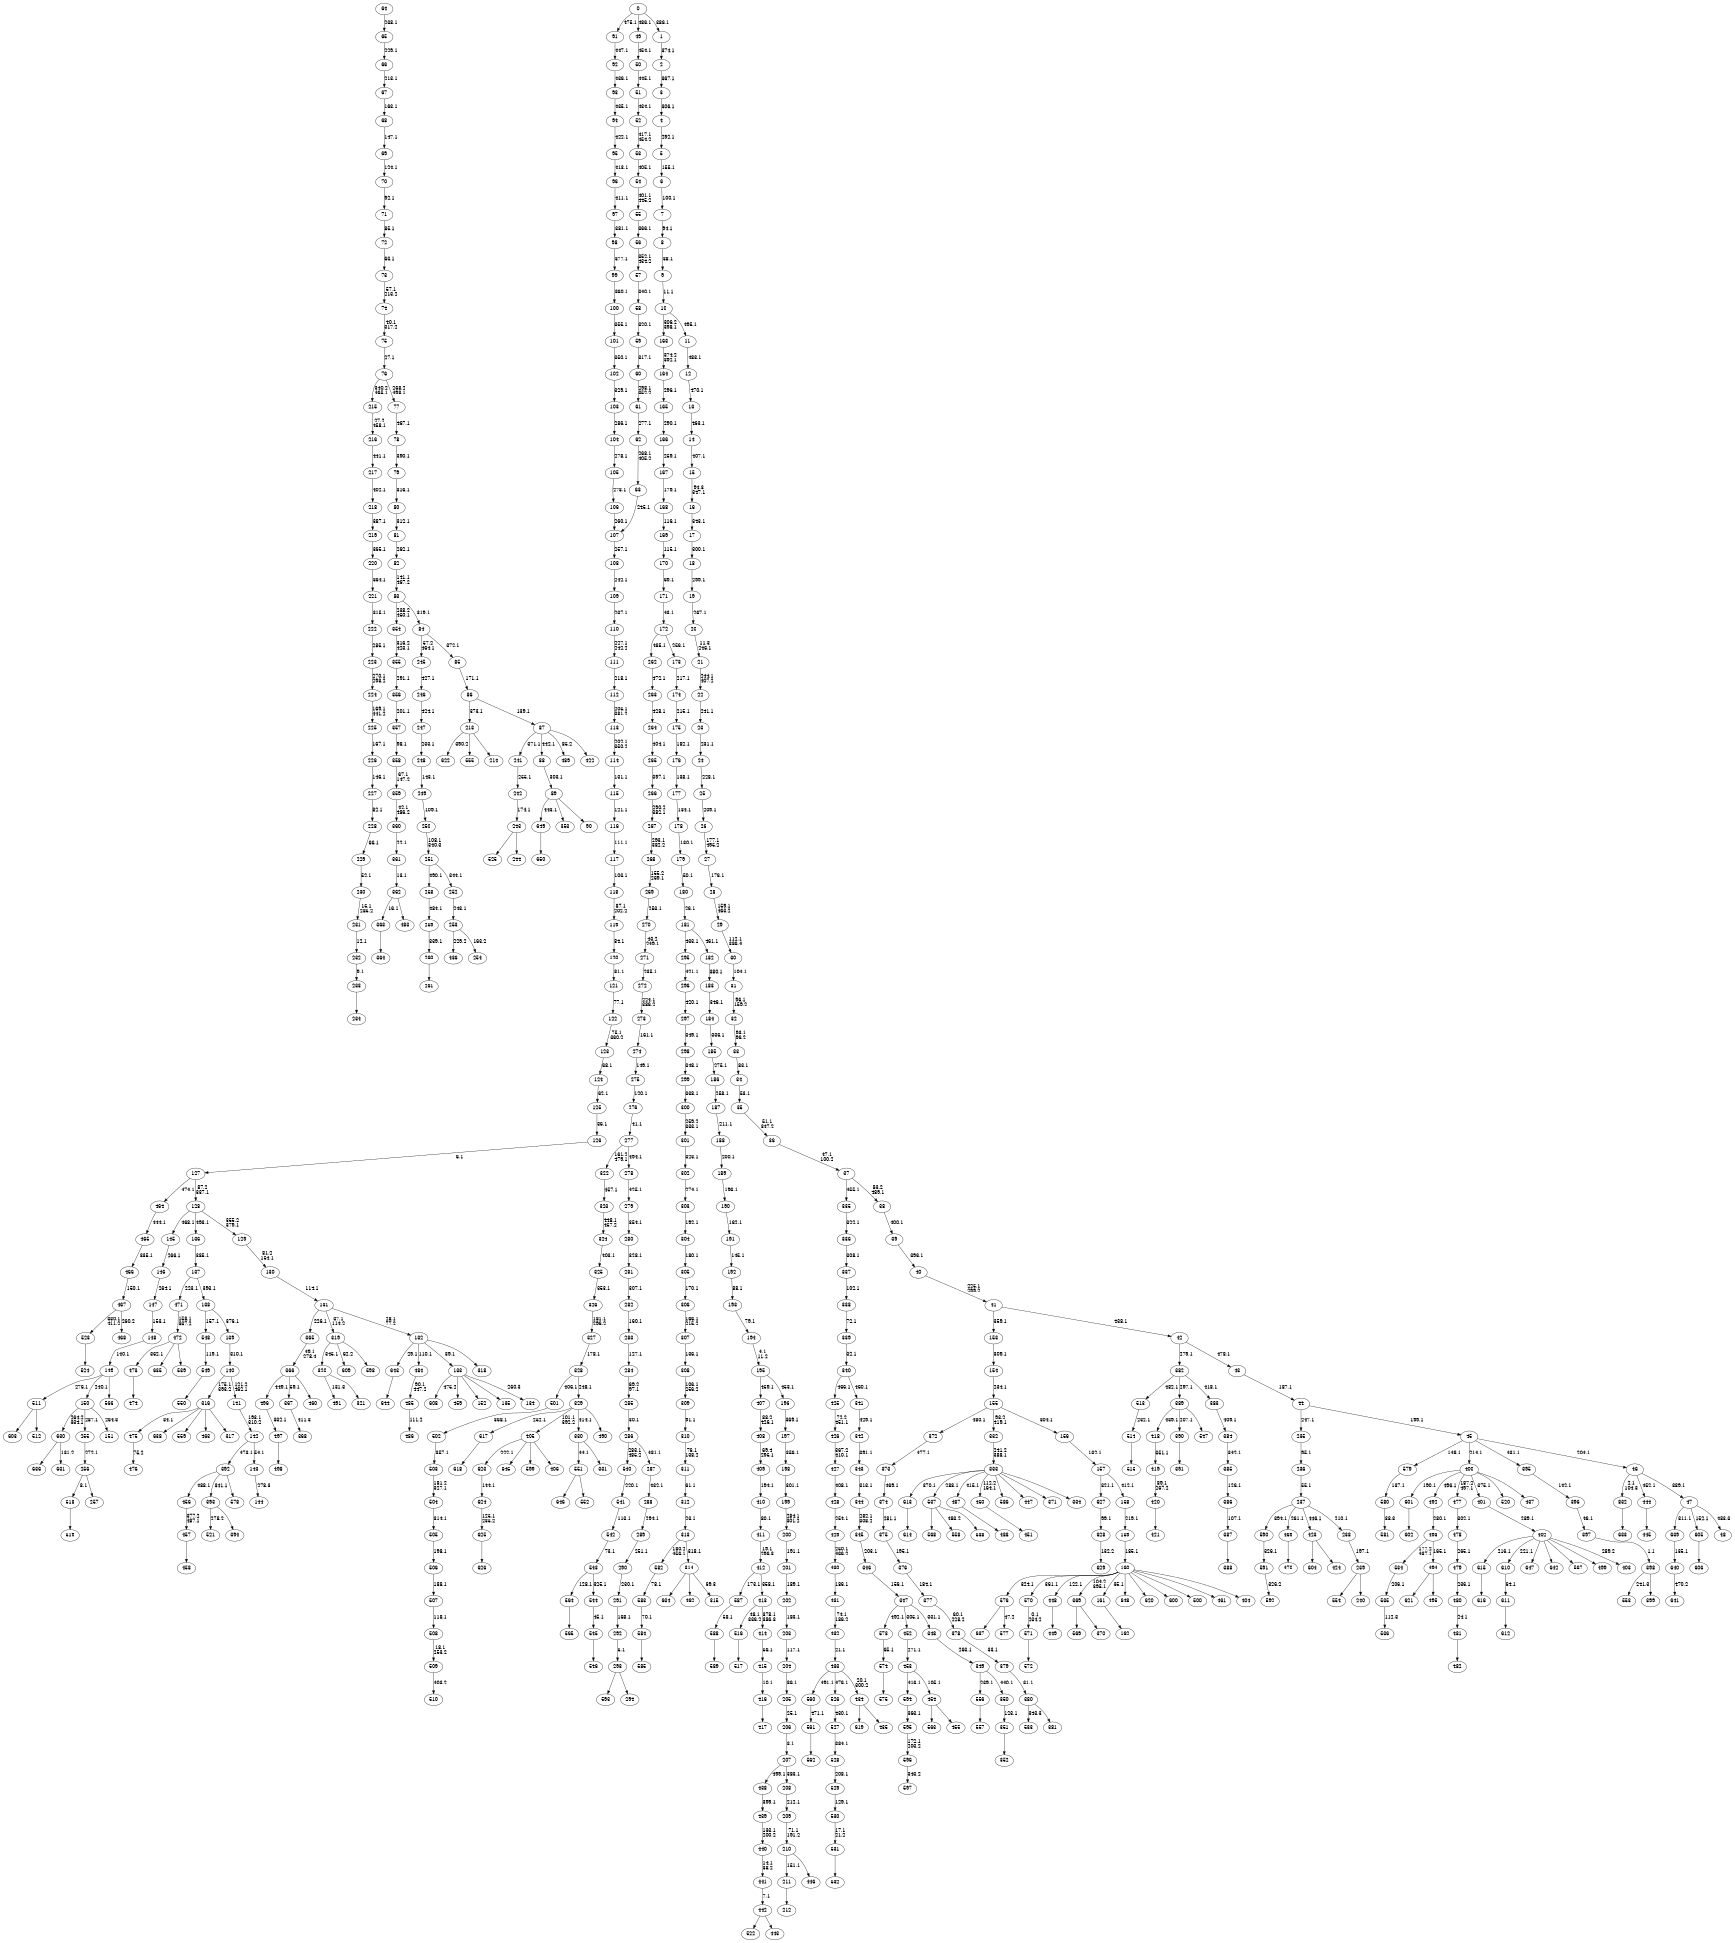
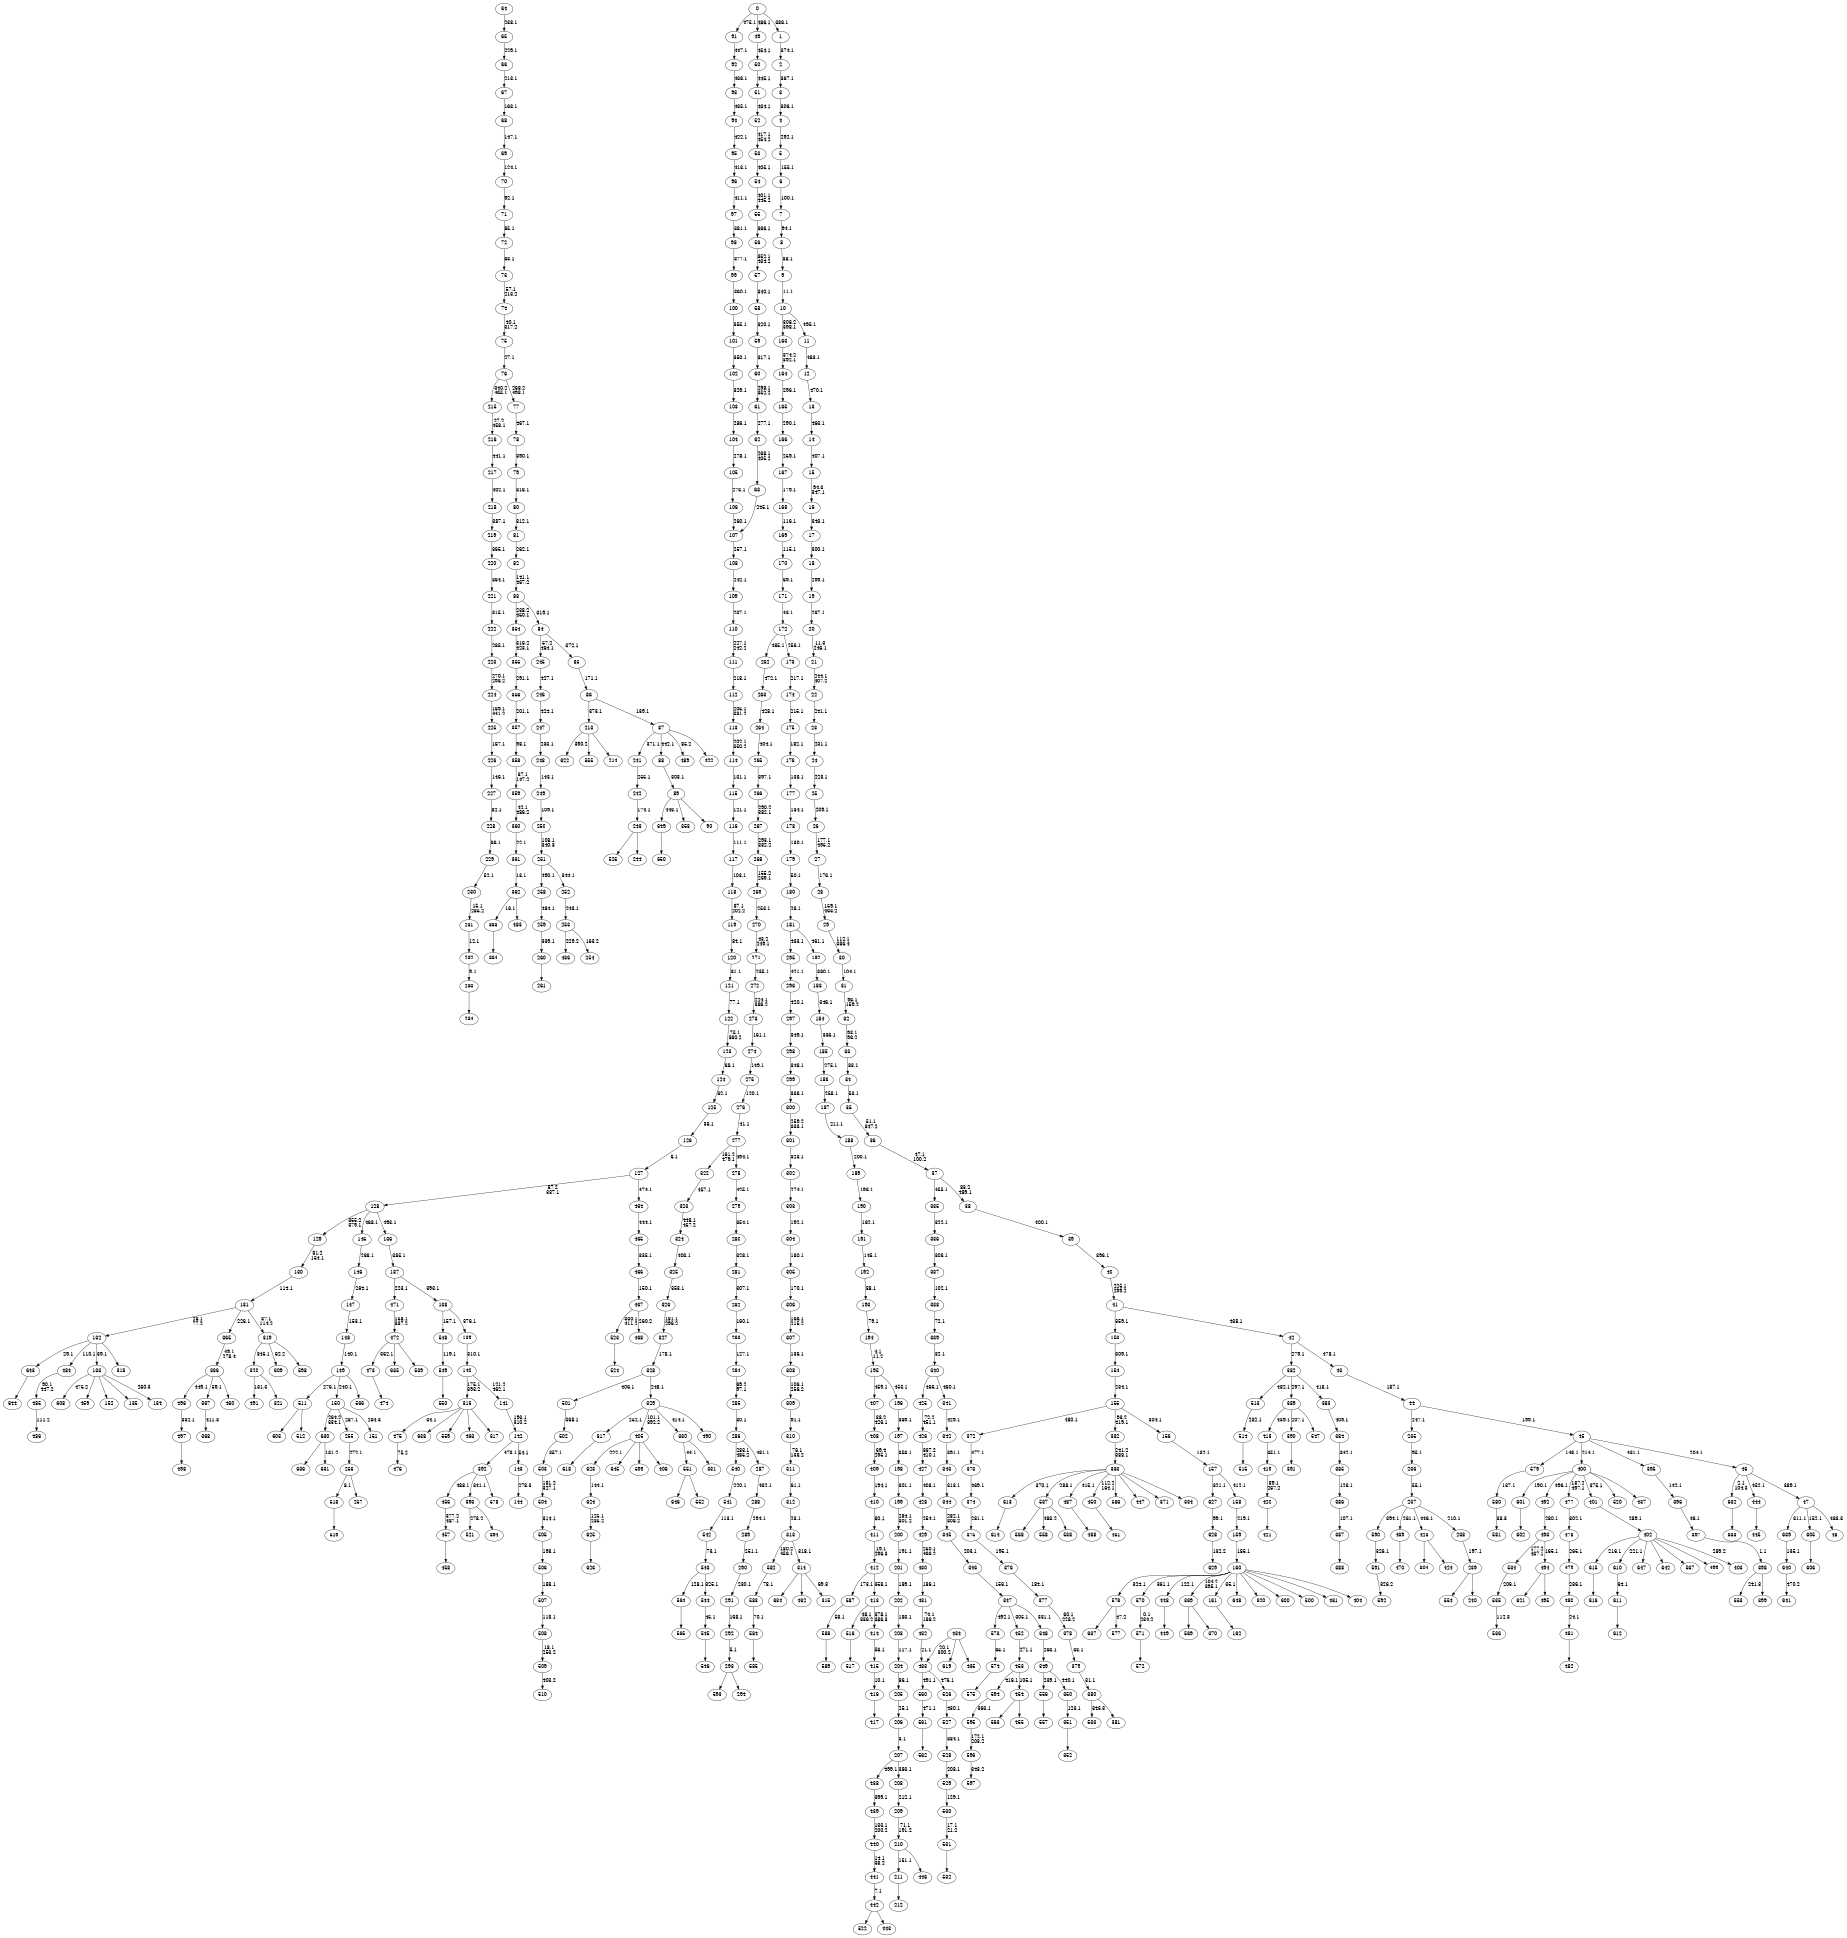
node "832": label "832" -> "632"
edge "433" -> "434": reversed
